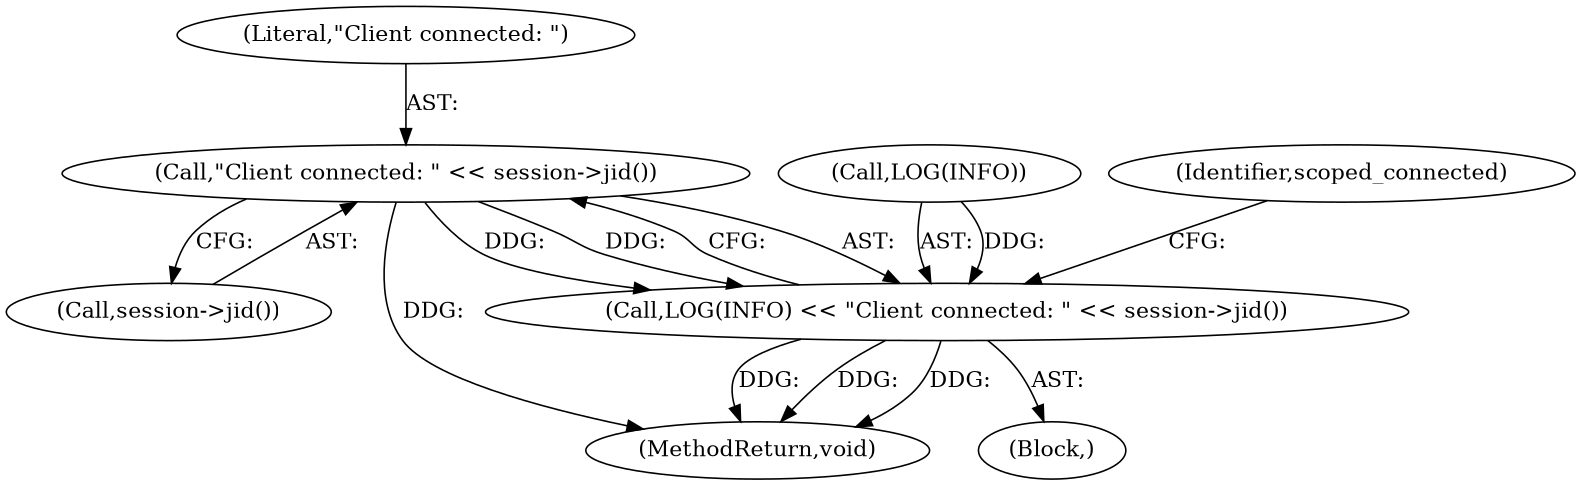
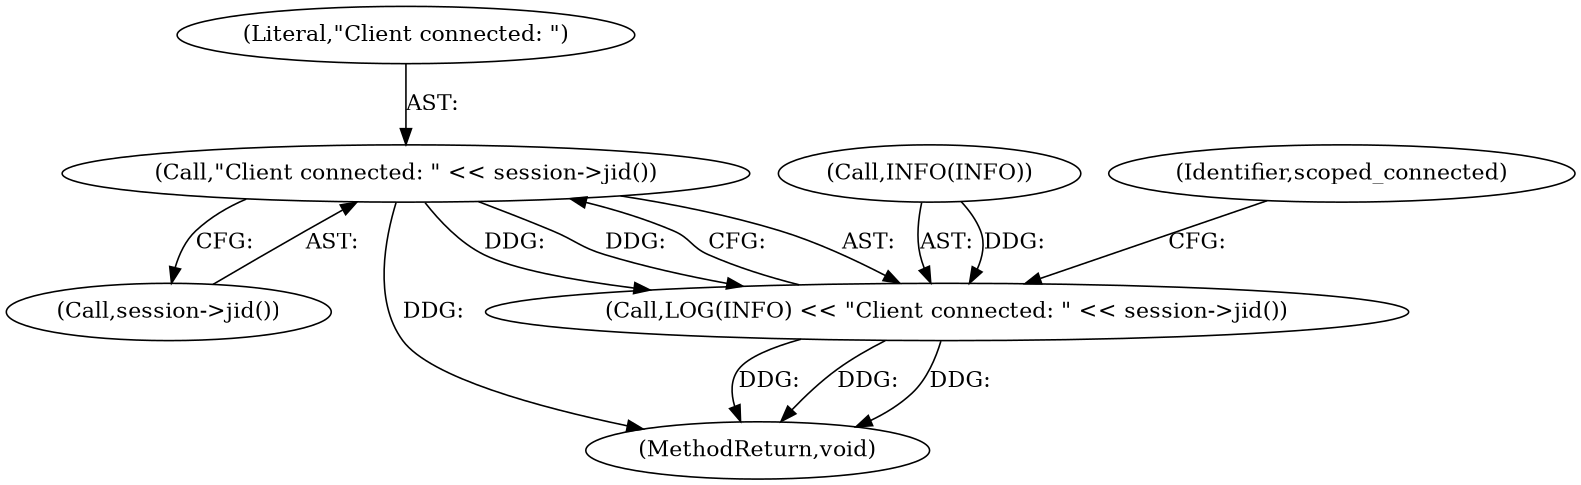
node "(Call,LOG(INFO))": label "(Call,LOG(INFO))" -> "(Call,INFO(INFO))"
node "(Block,)": removed
